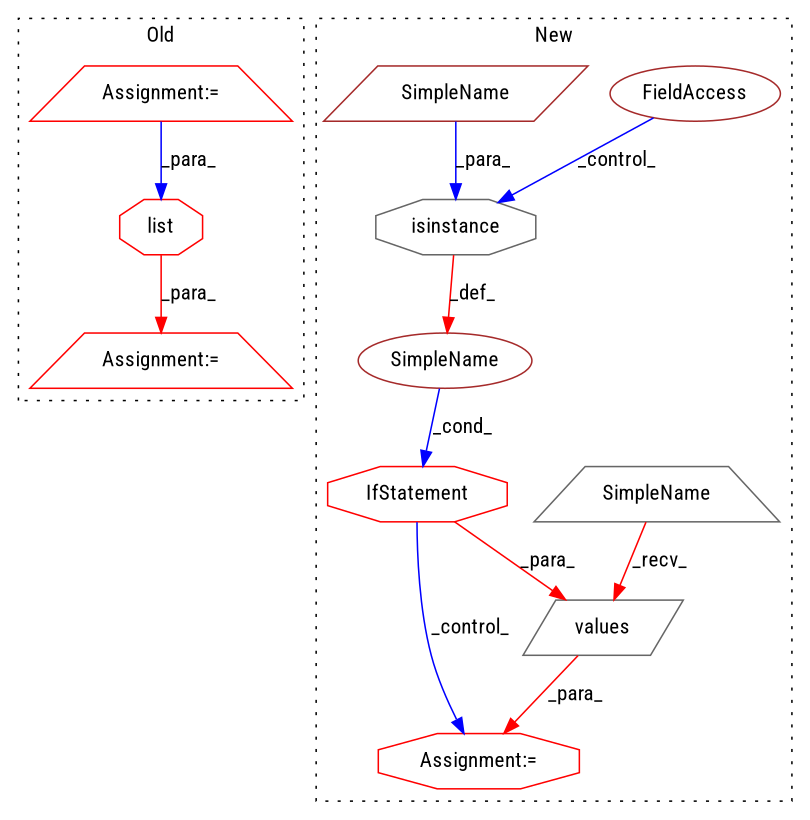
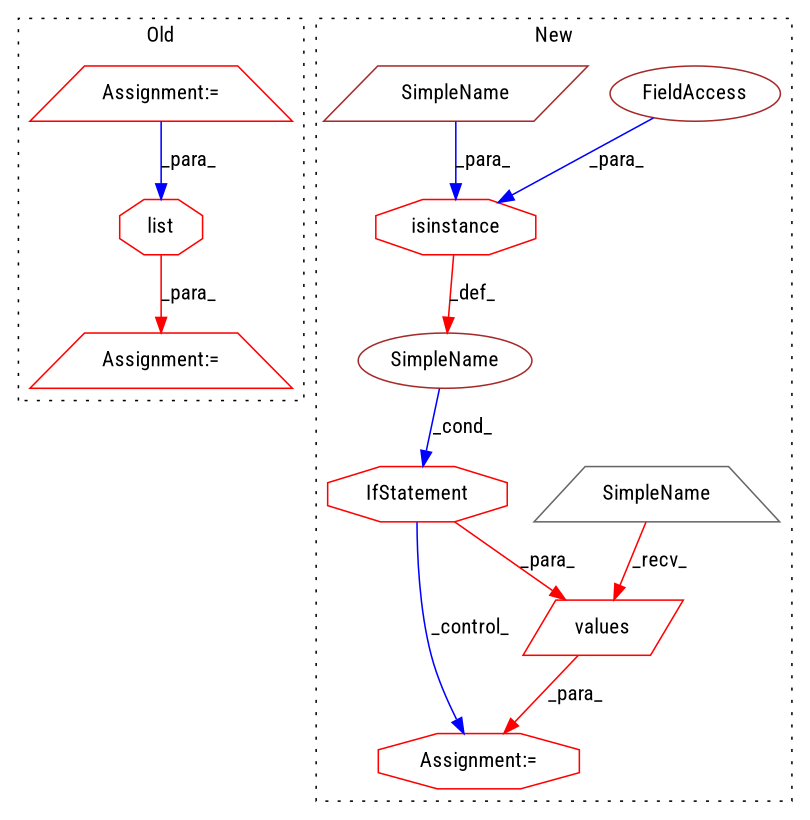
edge "FieldAccess" -> "isinstance": label "_control_" -> "_para_"
node "isinstance": color gray40 -> red
node "values": color gray40 -> red
